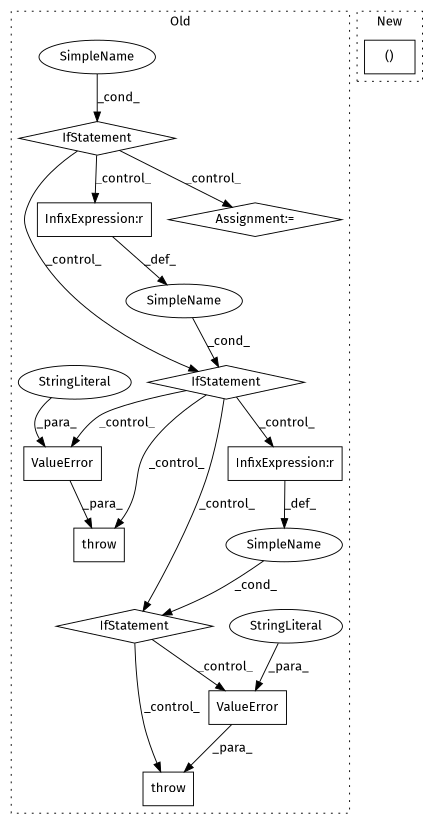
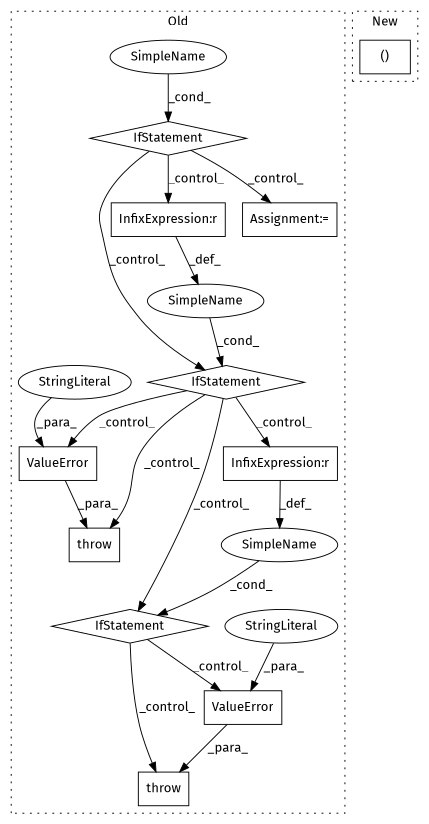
node "Assignment:=": shape diamond -> box
